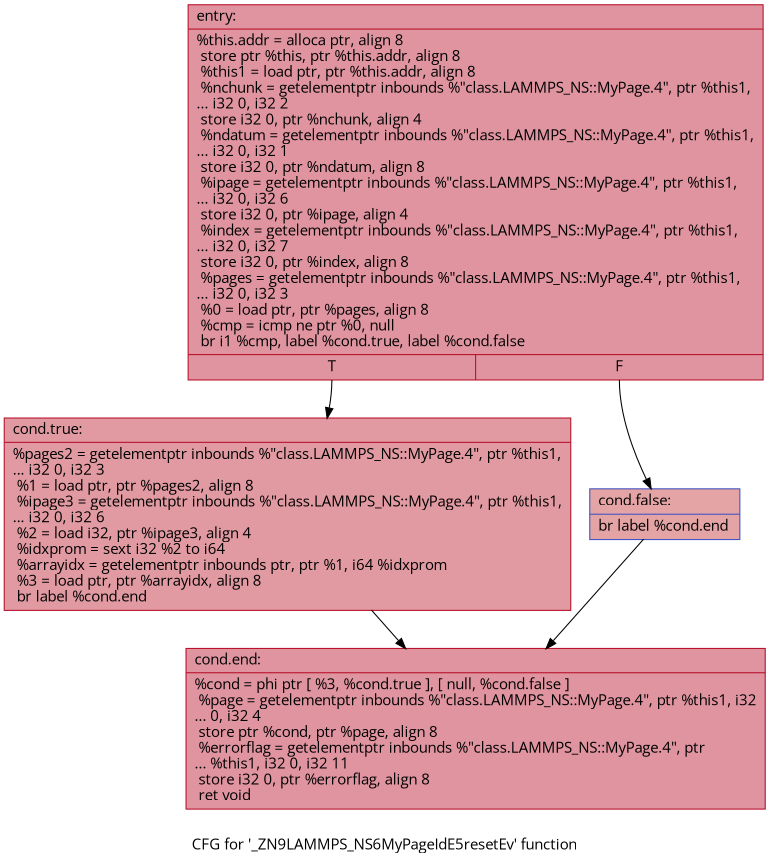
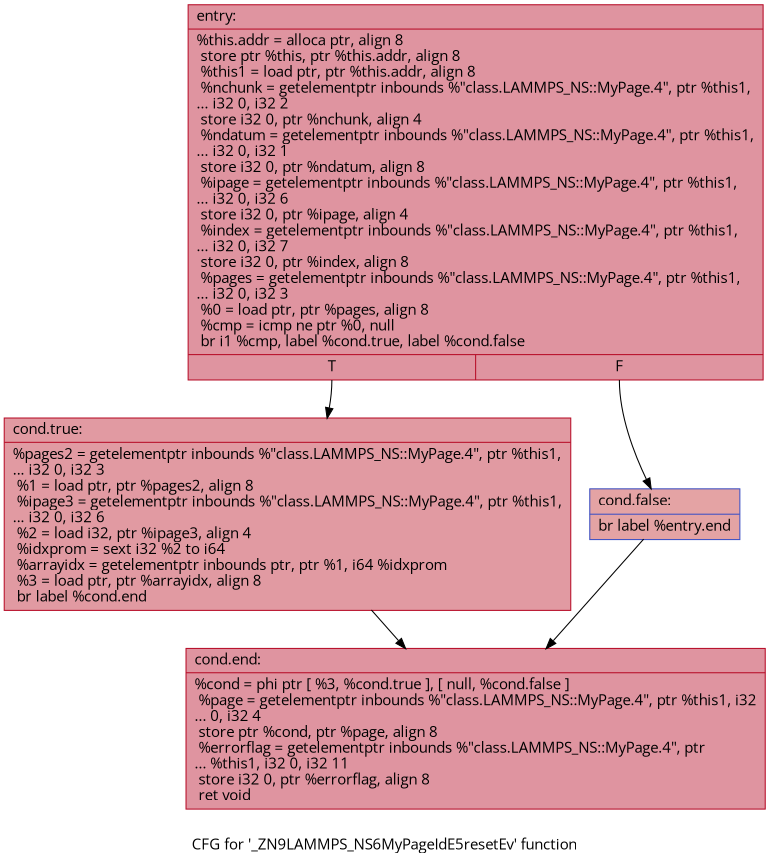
node "cond.false:": text "br label %cond.end" -> "br label %entry.end"
